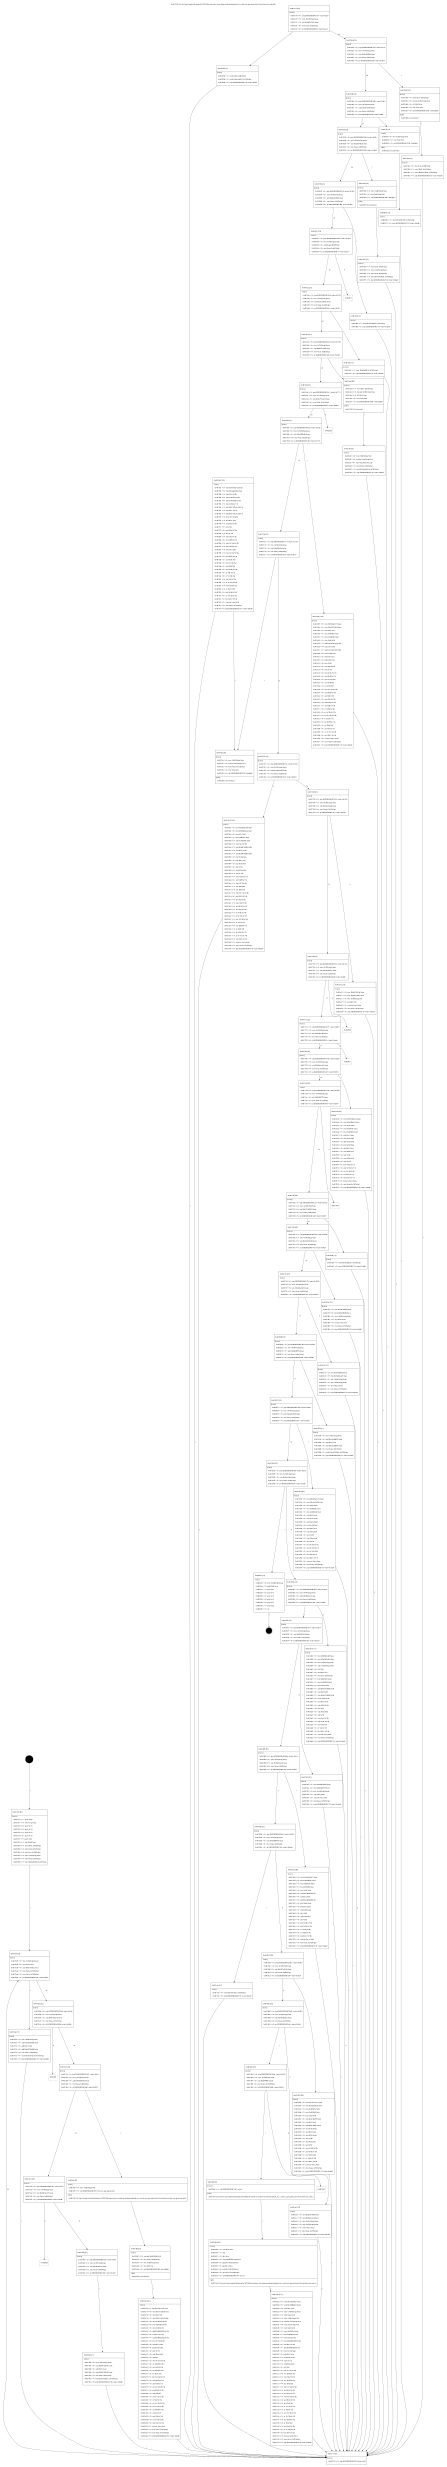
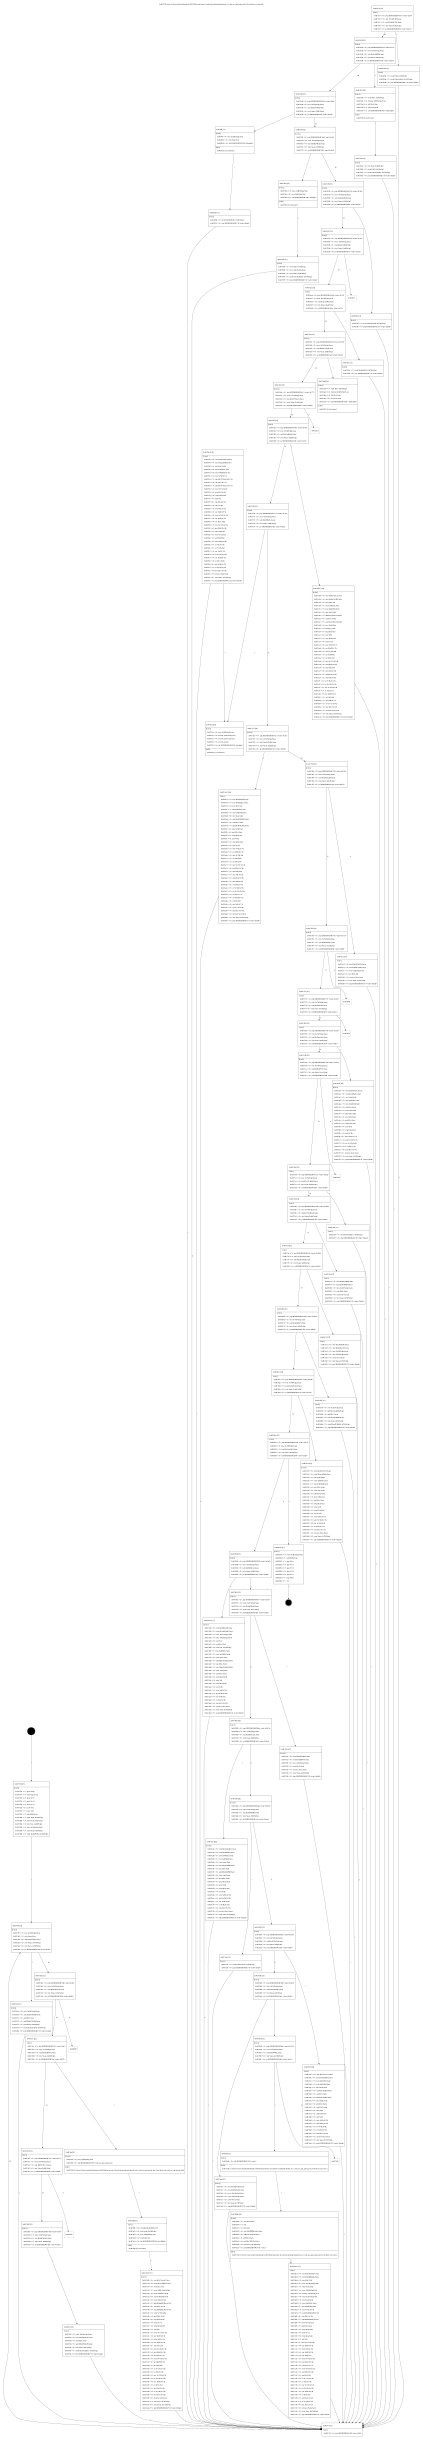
node "0x401af4 [31]": removed
